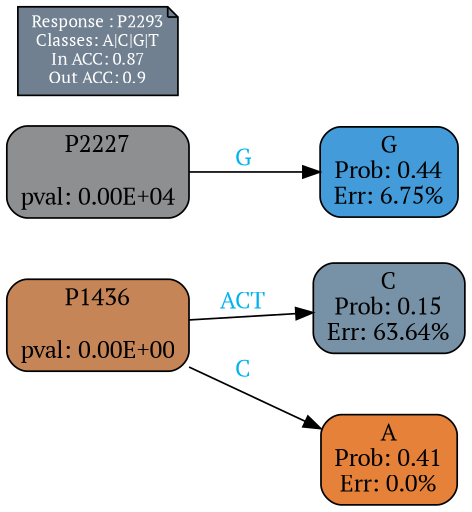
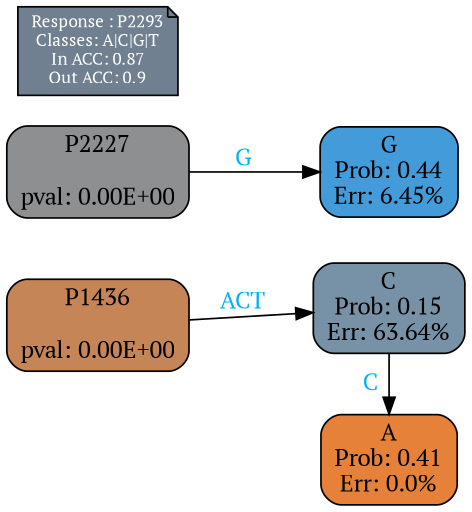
node "P2227 pval: 0.00E+04": label "P2227 pval: 0.00E+04" -> "P2227 pval: 0.00E+00"
node "G Prob: 0.44 Err: 6.75%": label "G Prob: 0.44 Err: 6.75%" -> "G Prob: 0.44 Err: 6.45%"
edge "P1436 pval: 0.00E+00" -> "A Prob: 0.41 Err: 0.0%": now "C Prob: 0.15 Err: 63.64%" -> "A Prob: 0.41 Err: 0.0%"
